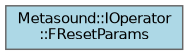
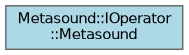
node "Metasound::IOperator ::FResetParams": label "Metasound::IOperator ::FResetParams" -> "Metasound::IOperator ::Metasound"
